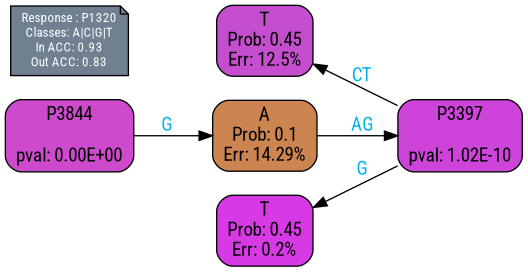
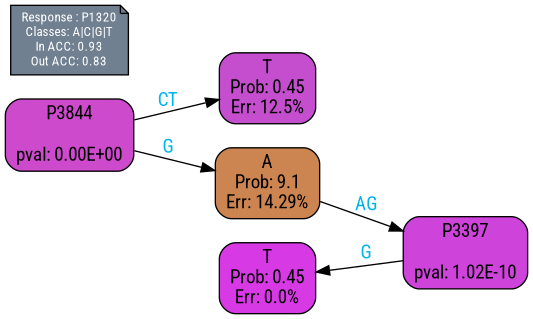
edge "P3397 pval: 1.02E-10" -> "T Prob: 0.45 Err: 12.5%": now "P3844 pval: 0.00E+00" -> "T Prob: 0.45 Err: 12.5%"
node "A Prob: 0.1 Err: 14.29%": label "A Prob: 0.1 Err: 14.29%" -> "A Prob: 9.1 Err: 14.29%"
node "T Prob: 0.45 Err: 0.2%": label "T Prob: 0.45 Err: 0.2%" -> "T Prob: 0.45 Err: 0.0%"
